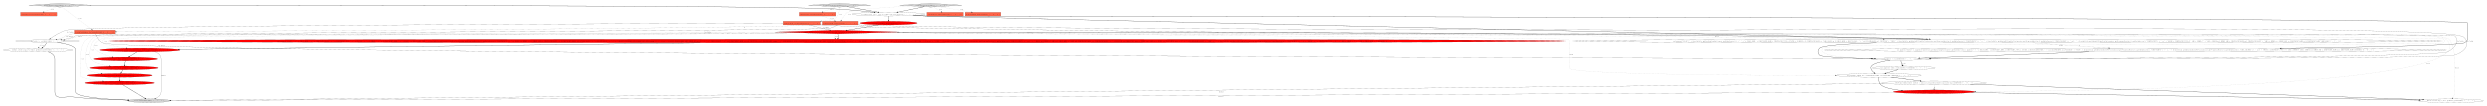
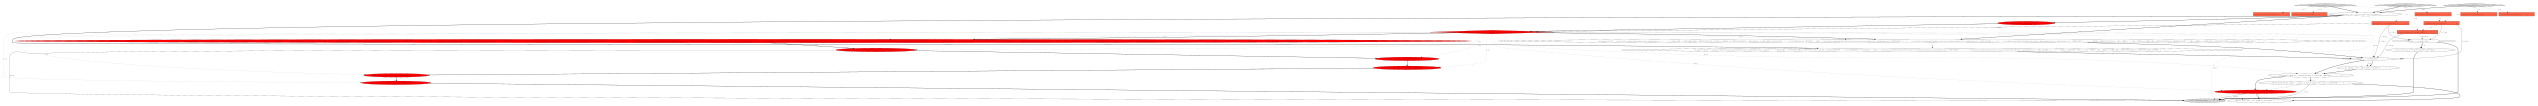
node "OracleSchema owner@@@2@@@['0', '0', '1']": added
